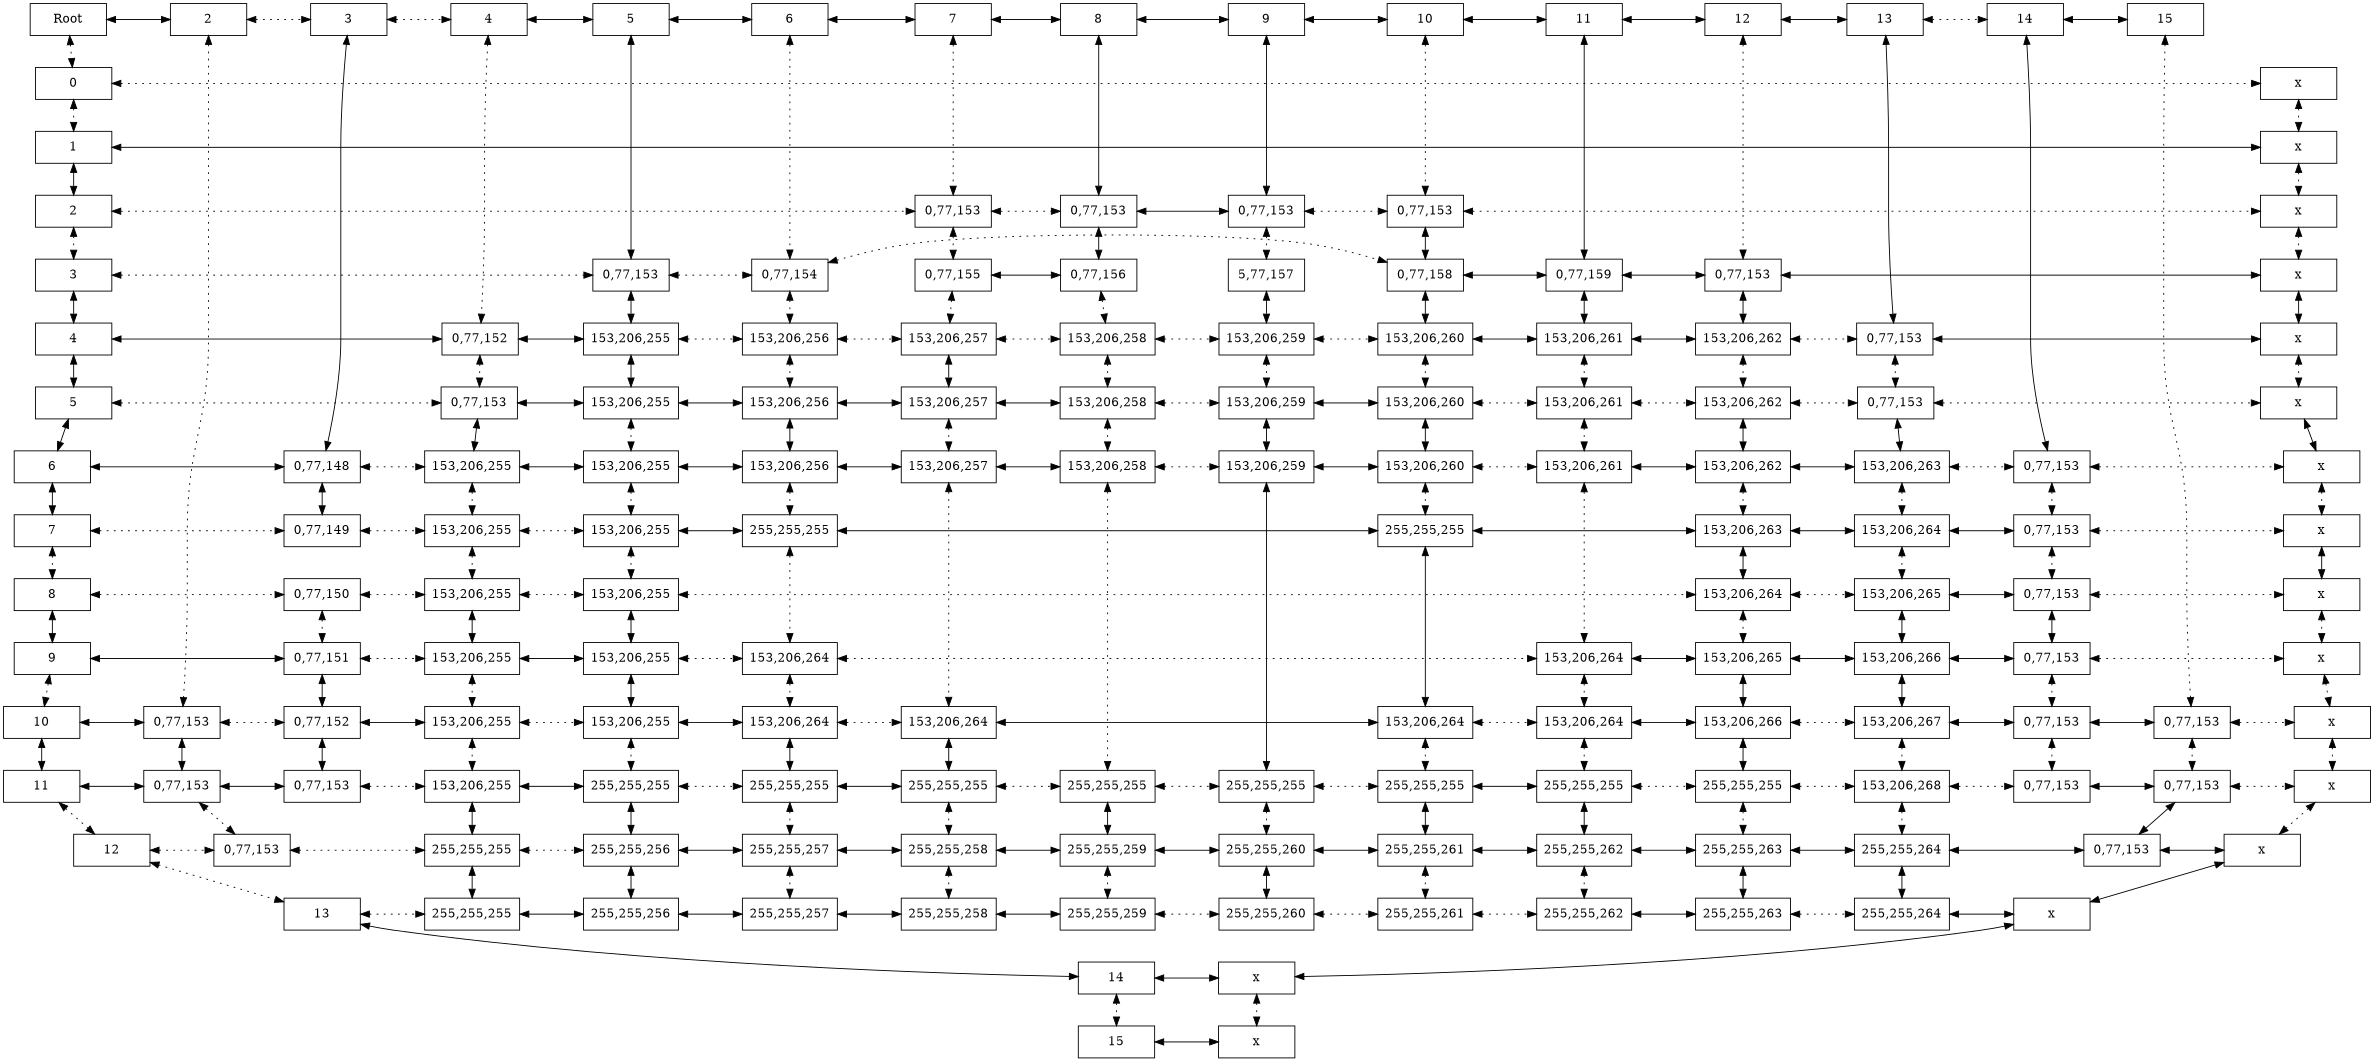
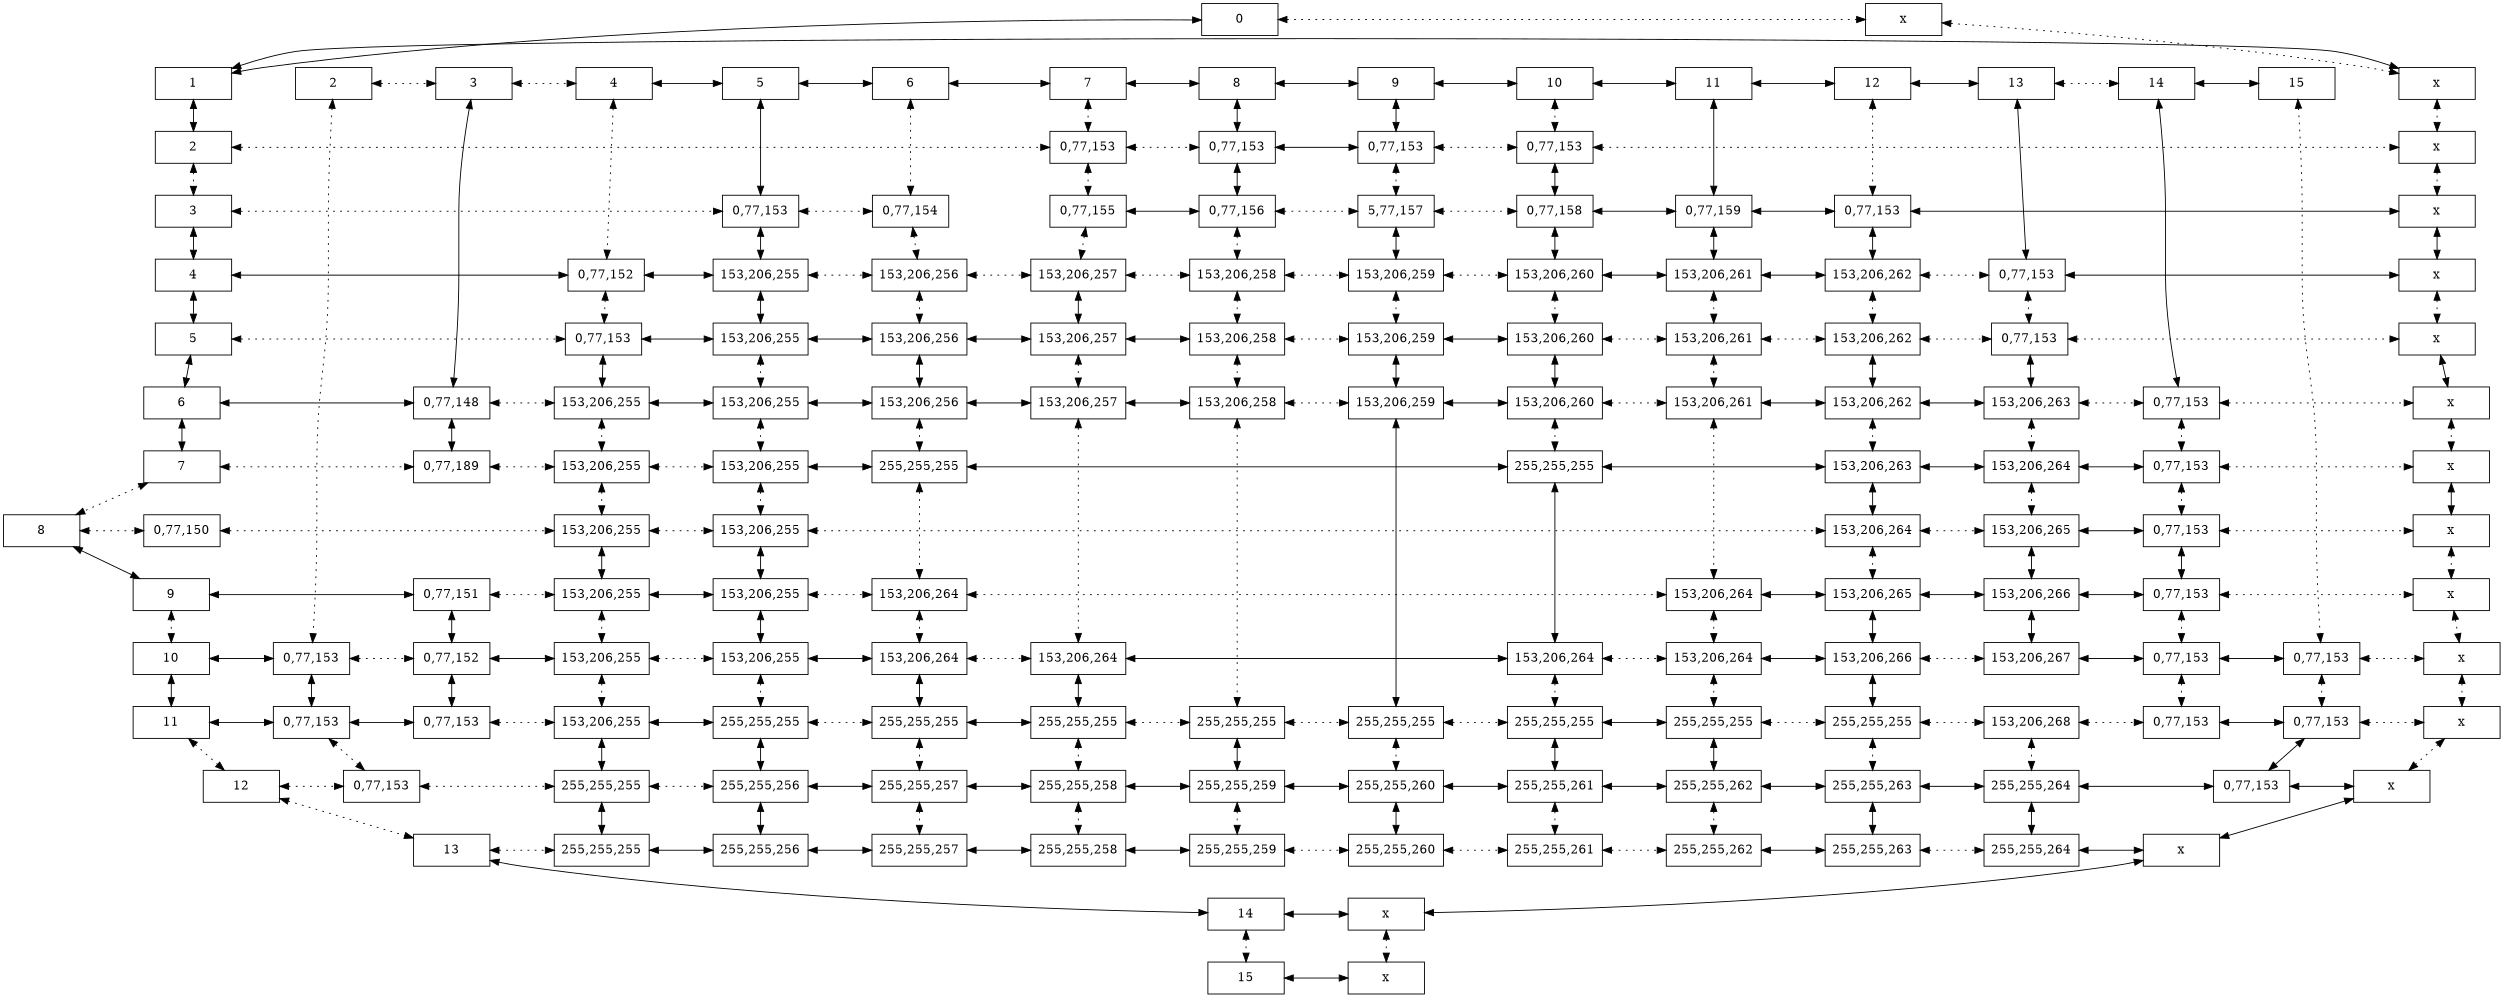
node "Root": removed
edge "0" -- "1": style dotted -> solid
edge "0,77,156" -- "5,77,157": added
edge "0,77,154" -- "0,77,158": now "5,77,157" -- "0,77,158"
node "0,77,149": label "0,77,149" -> "0,77,189"
edge "0,77,150" -- "0,77,151": removed
edge "153,206,267" -- "153,206,268": removed
